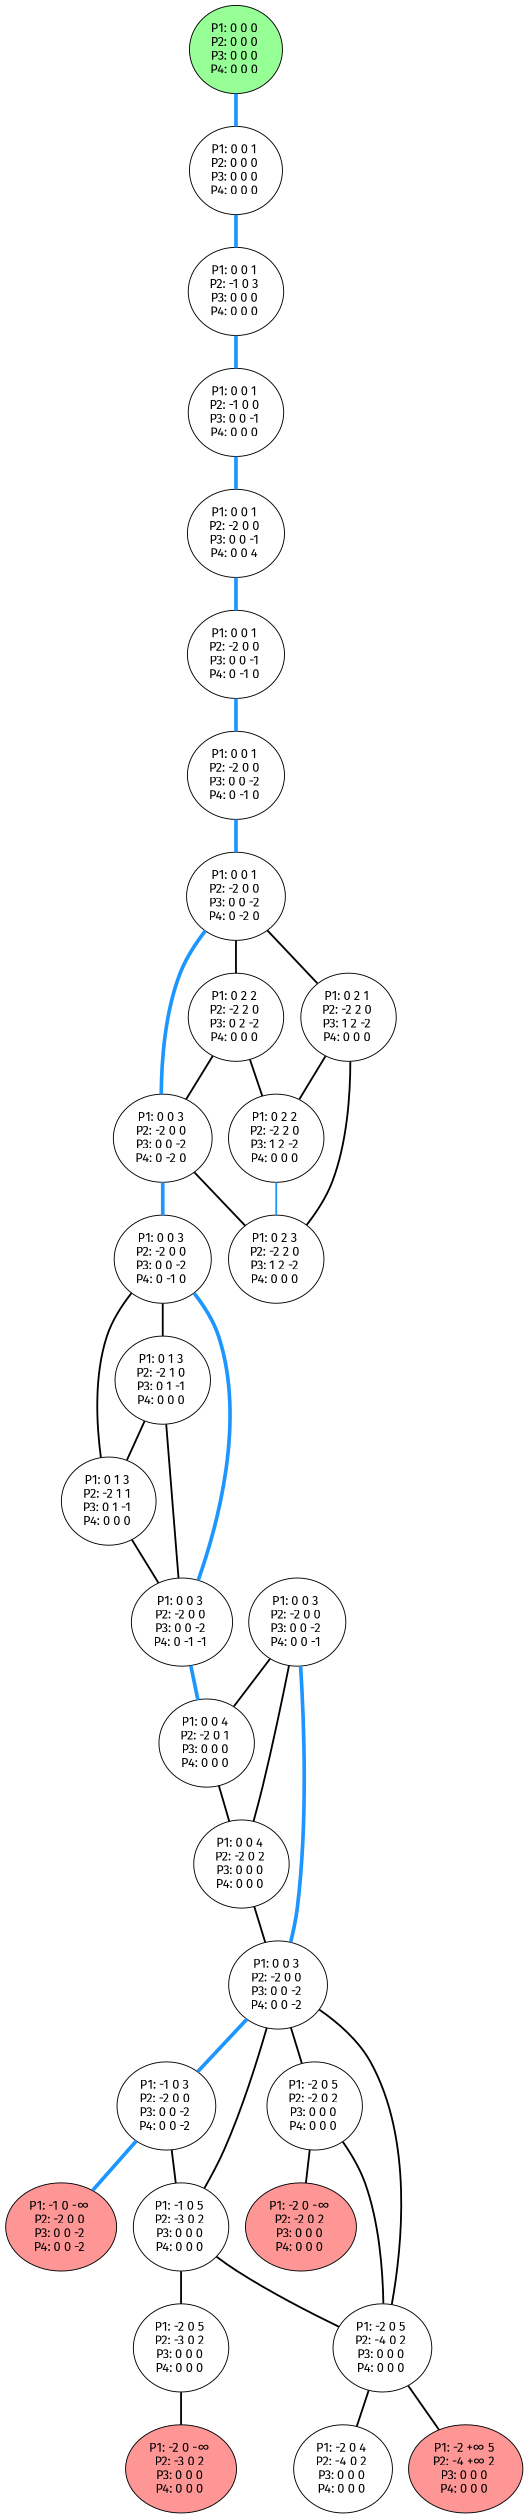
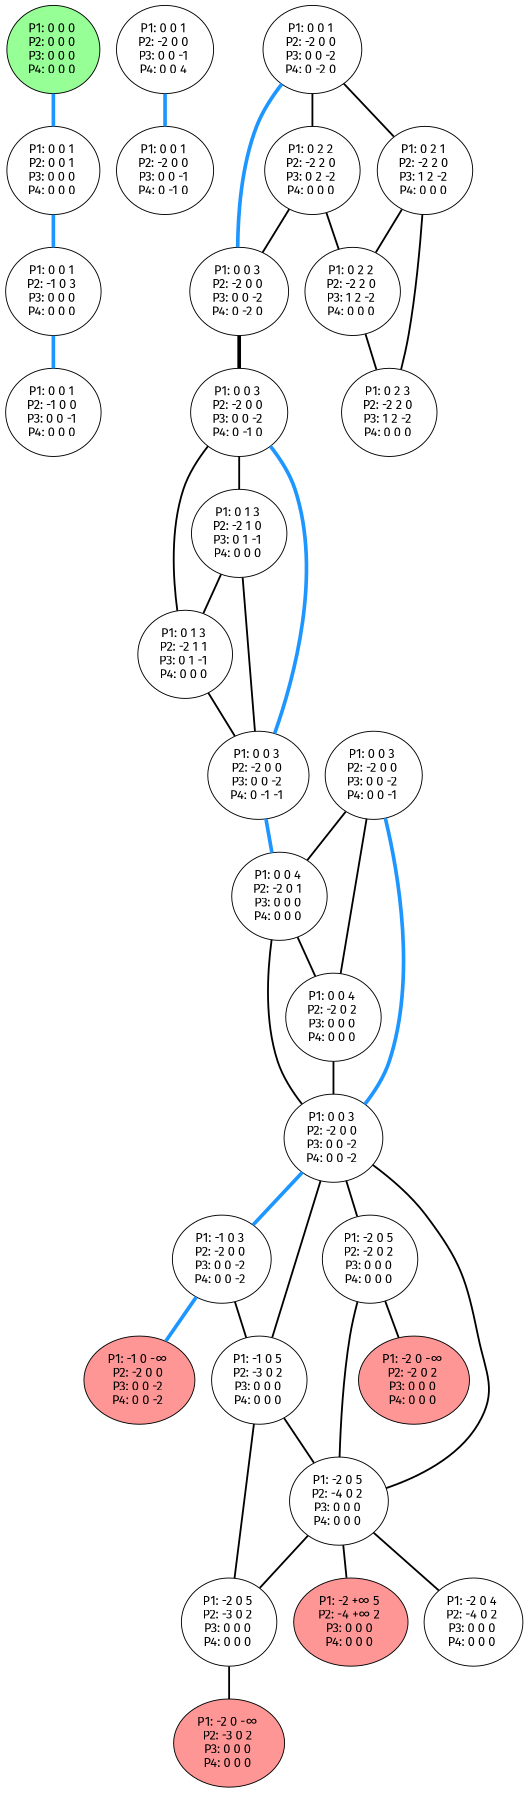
node "P1: 0 0 1 P2: 0 0 0 P3: 0 0 0 P4: 0 0 0": label "P1: 0 0 1 P2: 0 0 0 P3: 0 0 0 P4: 0 0 0" -> "P1: 0 0 1 P2: 0 0 1 P3: 0 0 0 P4: 0 0 0"
edge "P1: 0 0 1 P2: -1 0 0 P3: 0 0 -1 P4: 0 0 0" -- "P1: 0 0 1 P2: -2 0 0 P3: 0 0 -1 P4: 0 0 4": removed
node "P1: 0 0 1 P2: -2 0 0 P3: 0 0 -2 P4: 0 -1 0": removed
edge "P1: 0 0 4 P2: -2 0 1 P3: 0 0 0 P4: 0 0 0" -- "P1: 0 0 3 P2: -2 0 0 P3: 0 0 -2 P4: 0 0 -2": added
edge "P1: 0 0 3 P2: -2 0 0 P3: 0 0 -2 P4: 0 -2 0" -- "P1: 0 0 3 P2: -2 0 0 P3: 0 0 -2 P4: 0 -1 0": color #1e96ff -> black
edge "P1: 0 0 3 P2: -2 0 0 P3: 0 0 -2 P4: 0 -2 0" -- "P1: 0 2 3 P2: -2 2 0 P3: 1 2 -2 P4: 0 0 0": removed
edge "P1: 0 2 2 P2: -2 2 0 P3: 1 2 -2 P4: 0 0 0" -- "P1: 0 2 3 P2: -2 2 0 P3: 1 2 -2 P4: 0 0 0": color #1e96ff -> black
edge "P1: -2 0 5 P2: -4 0 2 P3: 0 0 0 P4: 0 0 0" -- "P1: -2 0 5 P2: -3 0 2 P3: 0 0 0 P4: 0 0 0": added
